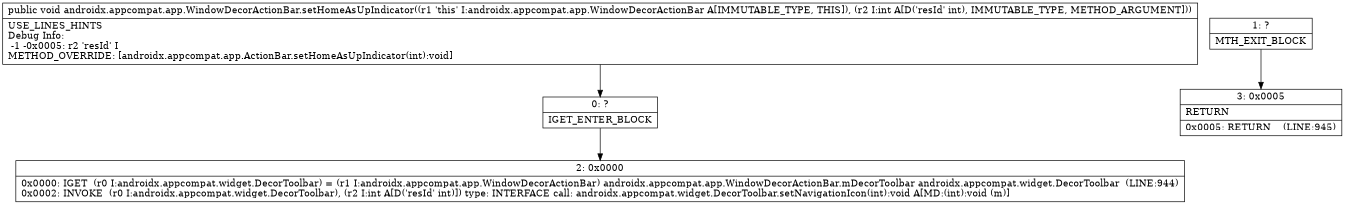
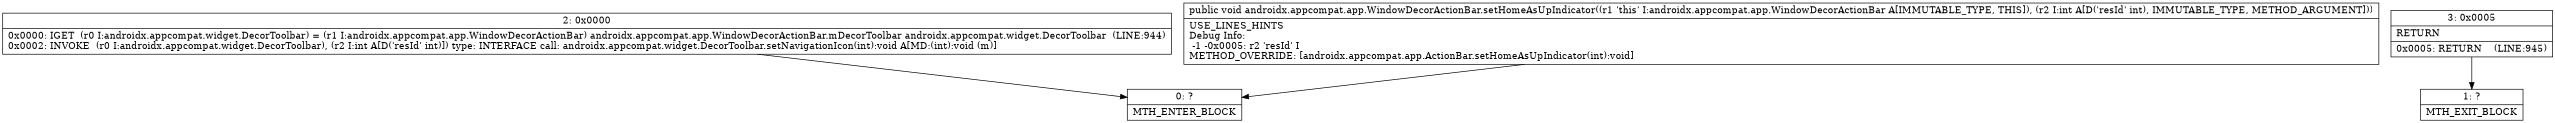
edge "1: ?" -> "3: 0x0005": reversed
node "0: ?": text "IGET_ENTER_BLOCK" -> "MTH_ENTER_BLOCK"
edge "0: ?" -> "2: 0x0000": reversed
